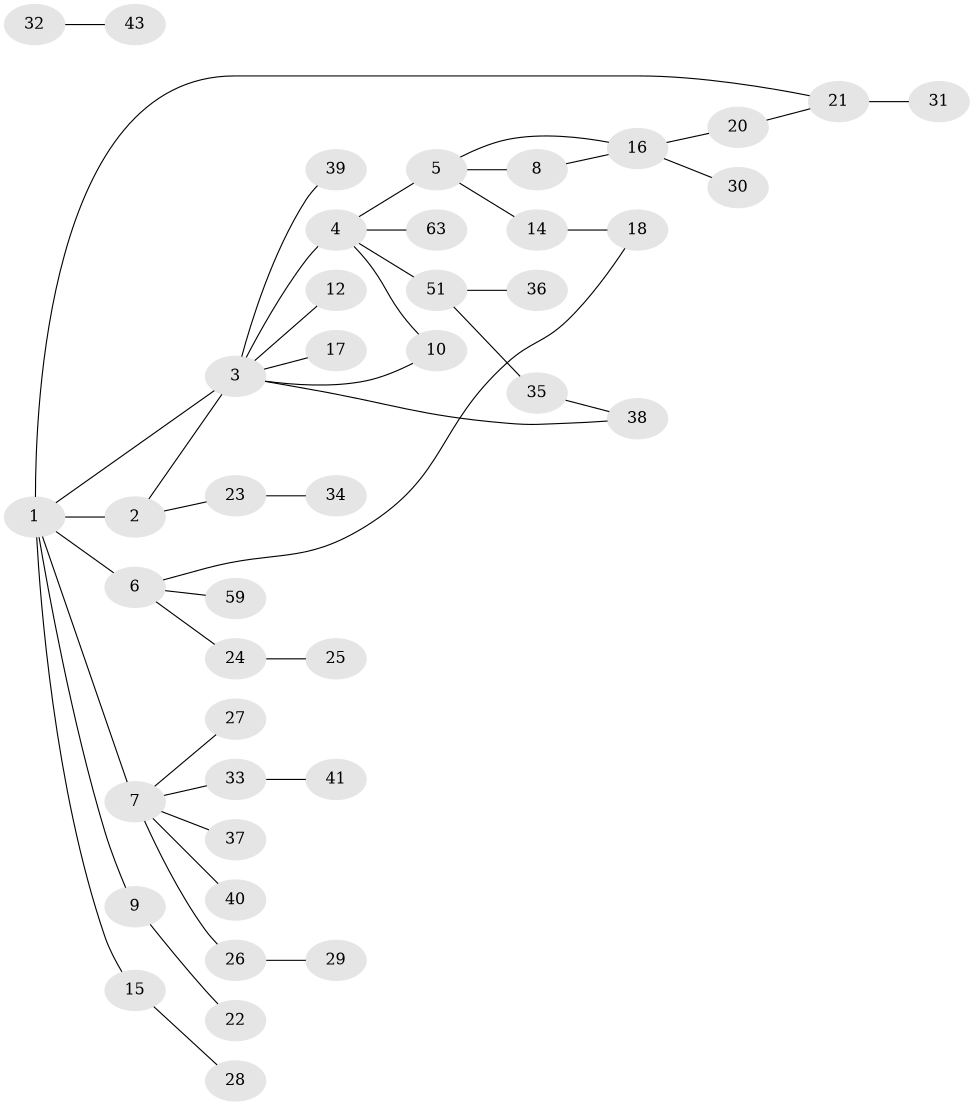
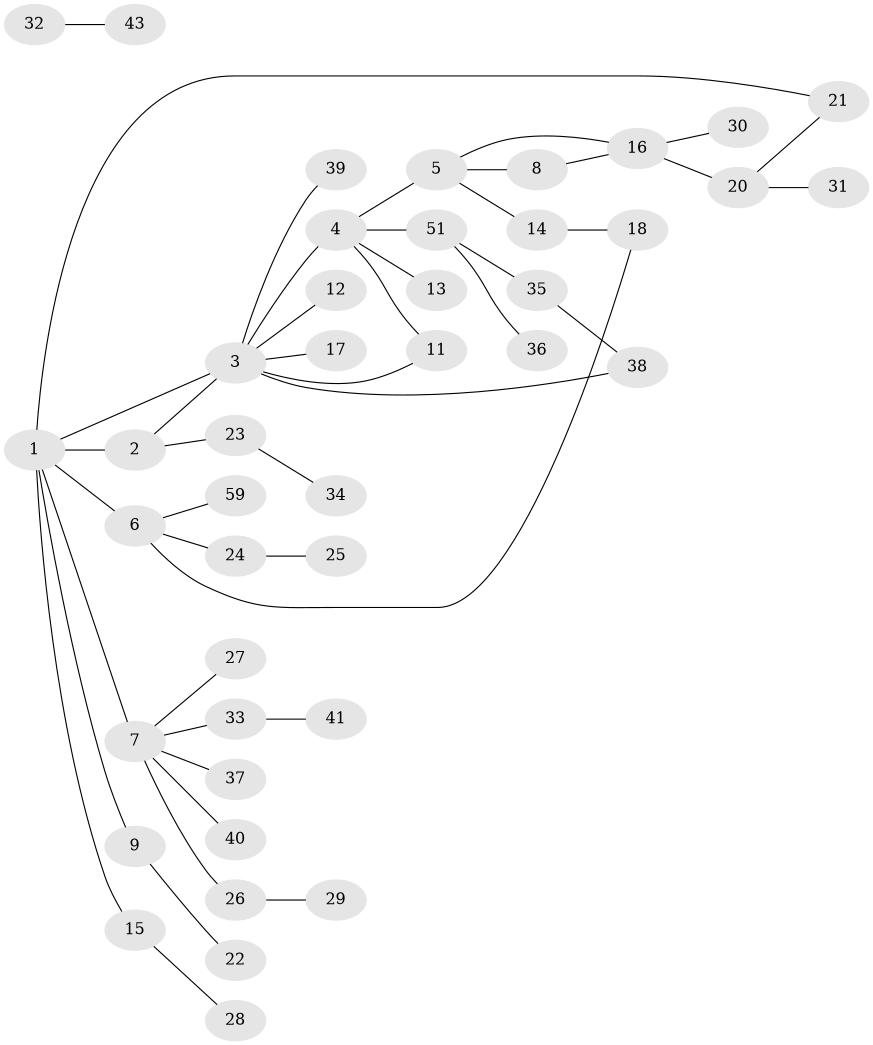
edge "21" -- "31": now "20" -- "31"
node "63": label "63" -> "13"
node "10": label "10" -> "11"
